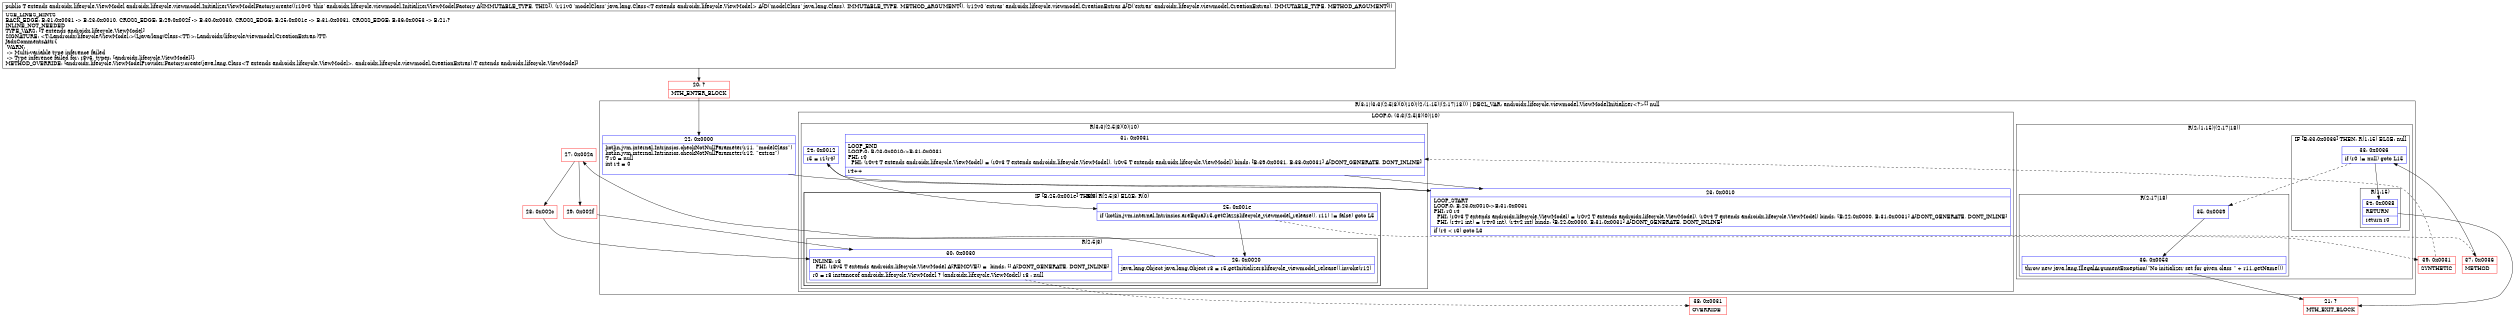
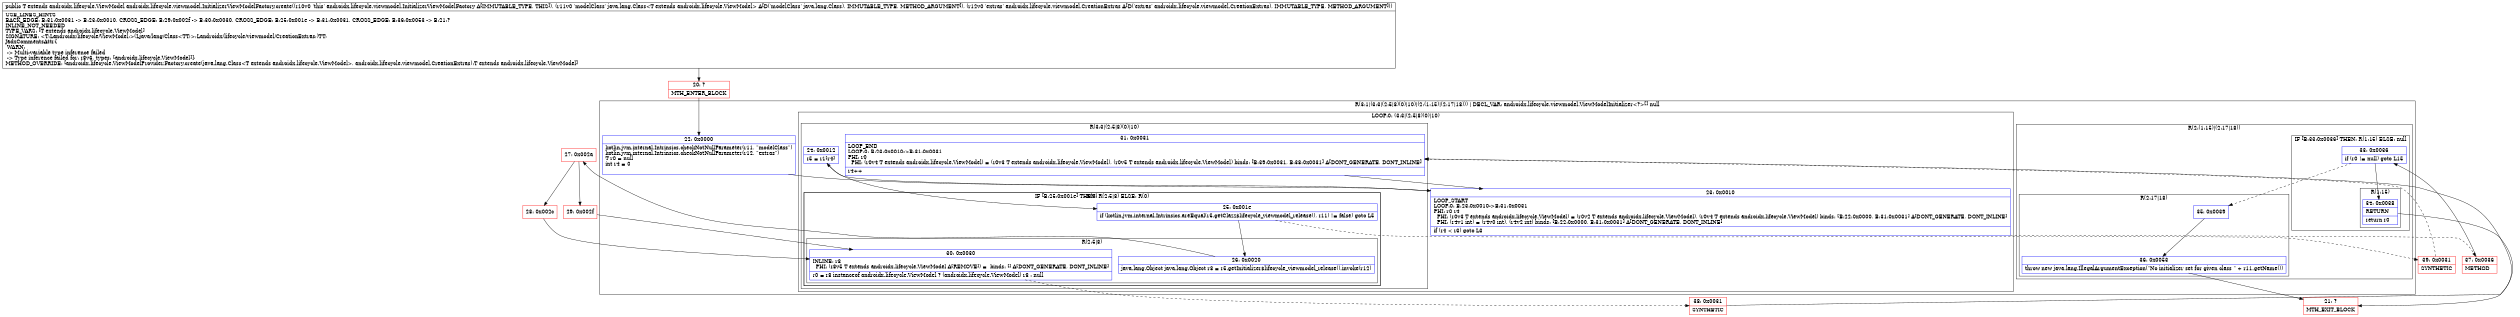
edge "38: 0x0031" -> "31: 0x0031": added
node "38: 0x0031": text "OVERRIDE" -> "SYNTHETIC"
